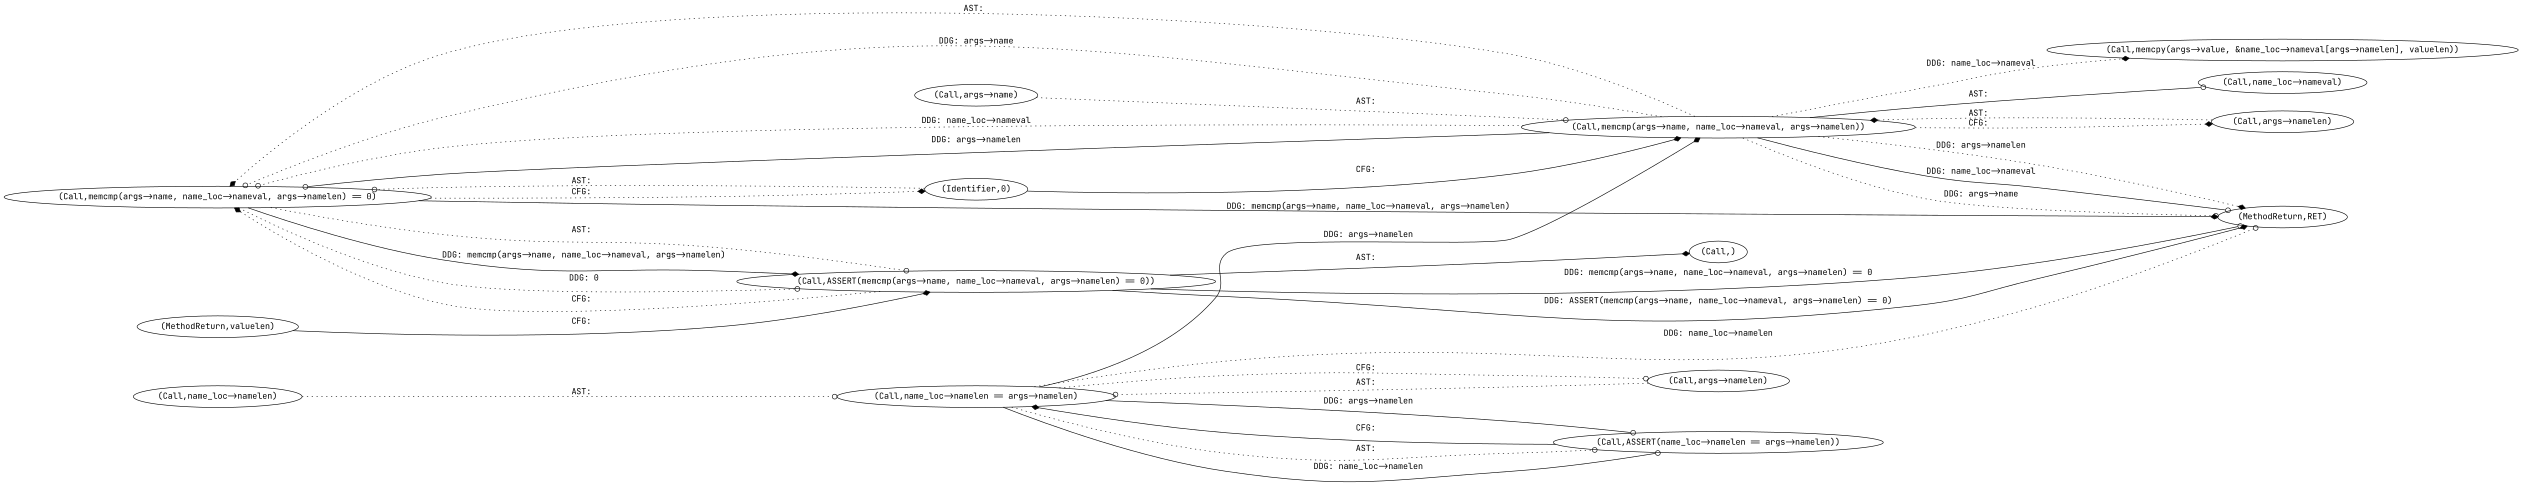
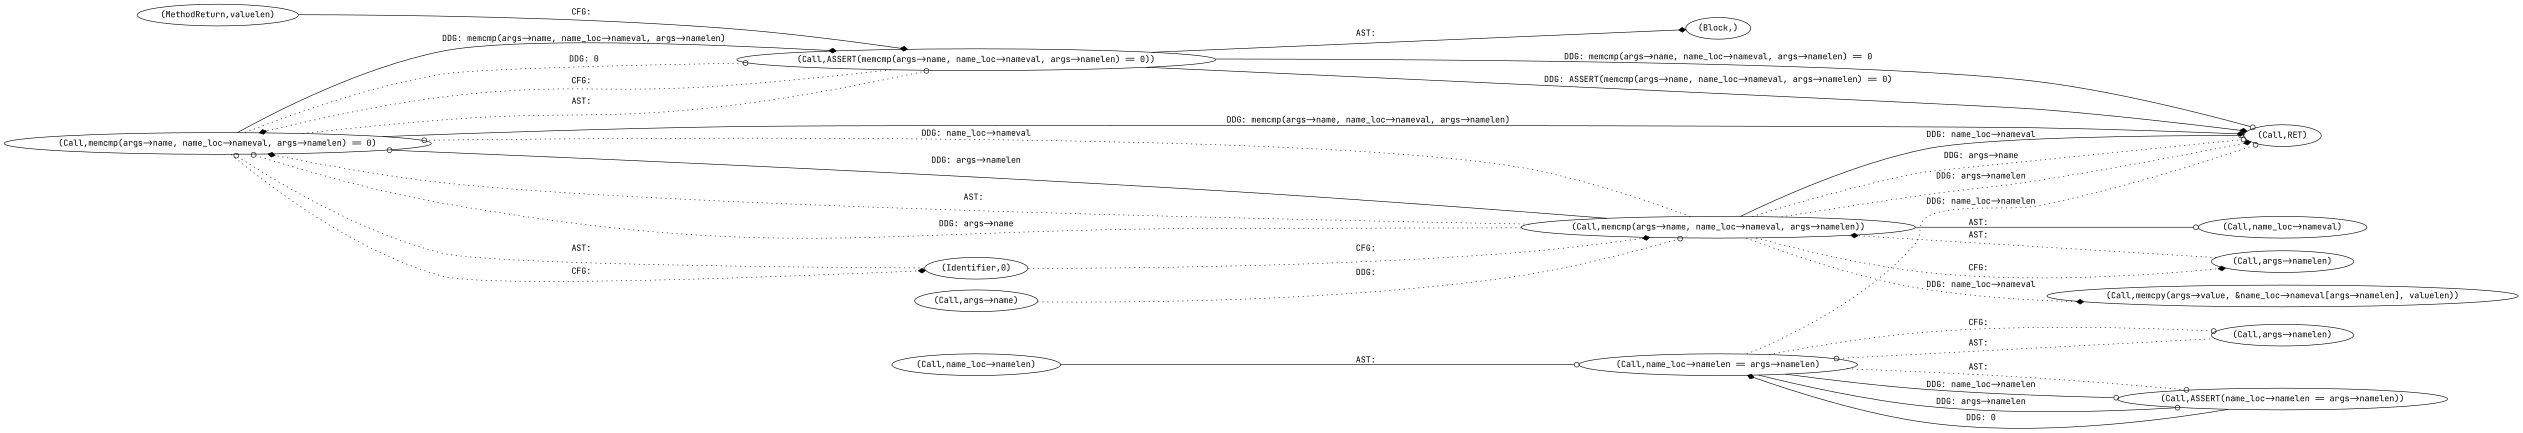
edge "(Call,args->name)" -> "(Call,memcmp(args->name, name_loc->nameval, args->namelen))": label "AST: " -> "DDG: "
edge "(Identifier,0)" -> "(Call,memcmp(args->name, name_loc->nameval, args->namelen))": style solid -> dotted
node "(MethodReturn,RET)": label "(MethodReturn,RET)" -> "(Call,RET)"
edge "(Call,name_loc->namelen == args->namelen)" -> "(Call,memcmp(args->name, name_loc->nameval, args->namelen))": removed, label "DDG: args->namelen"
node "(Call,)": label "(Call,)" -> "(Block,)"
edge "(Call,name_loc->namelen)" -> "(Call,name_loc->namelen == args->namelen)": style dotted -> solid
edge "(Call,ASSERT(name_loc->namelen == args->namelen))" -> "(Call,name_loc->namelen == args->namelen)": label "CFG: " -> "DDG: 0"
